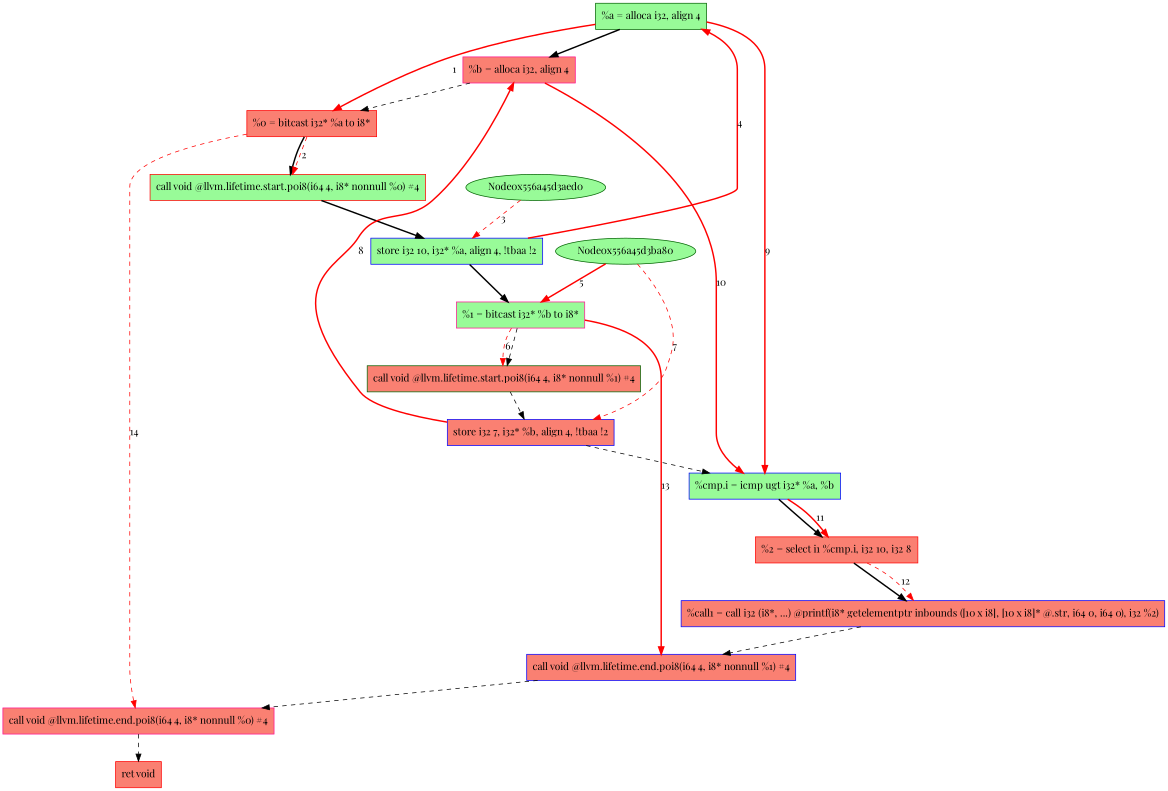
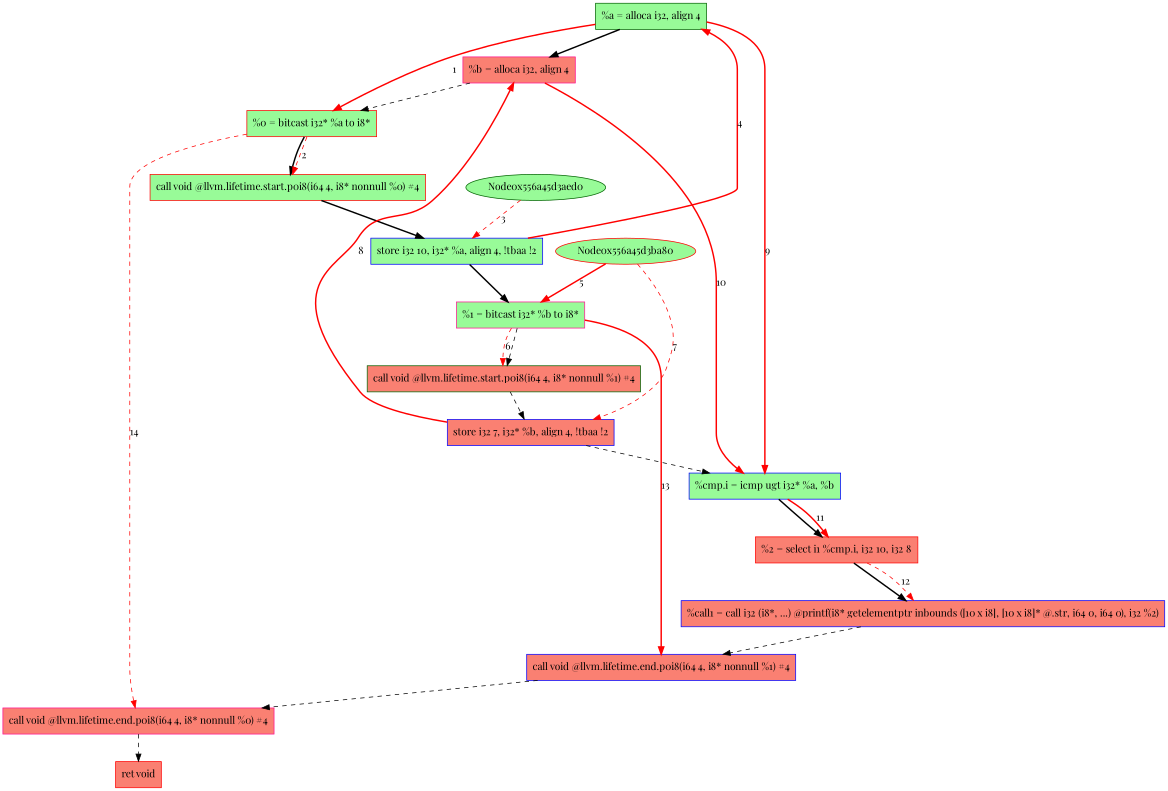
node "%0 = bitcast i32* %a to i8*": fillcolor salmon -> palegreen
node "Node0x556a45d3ba80": color darkgreen -> red
